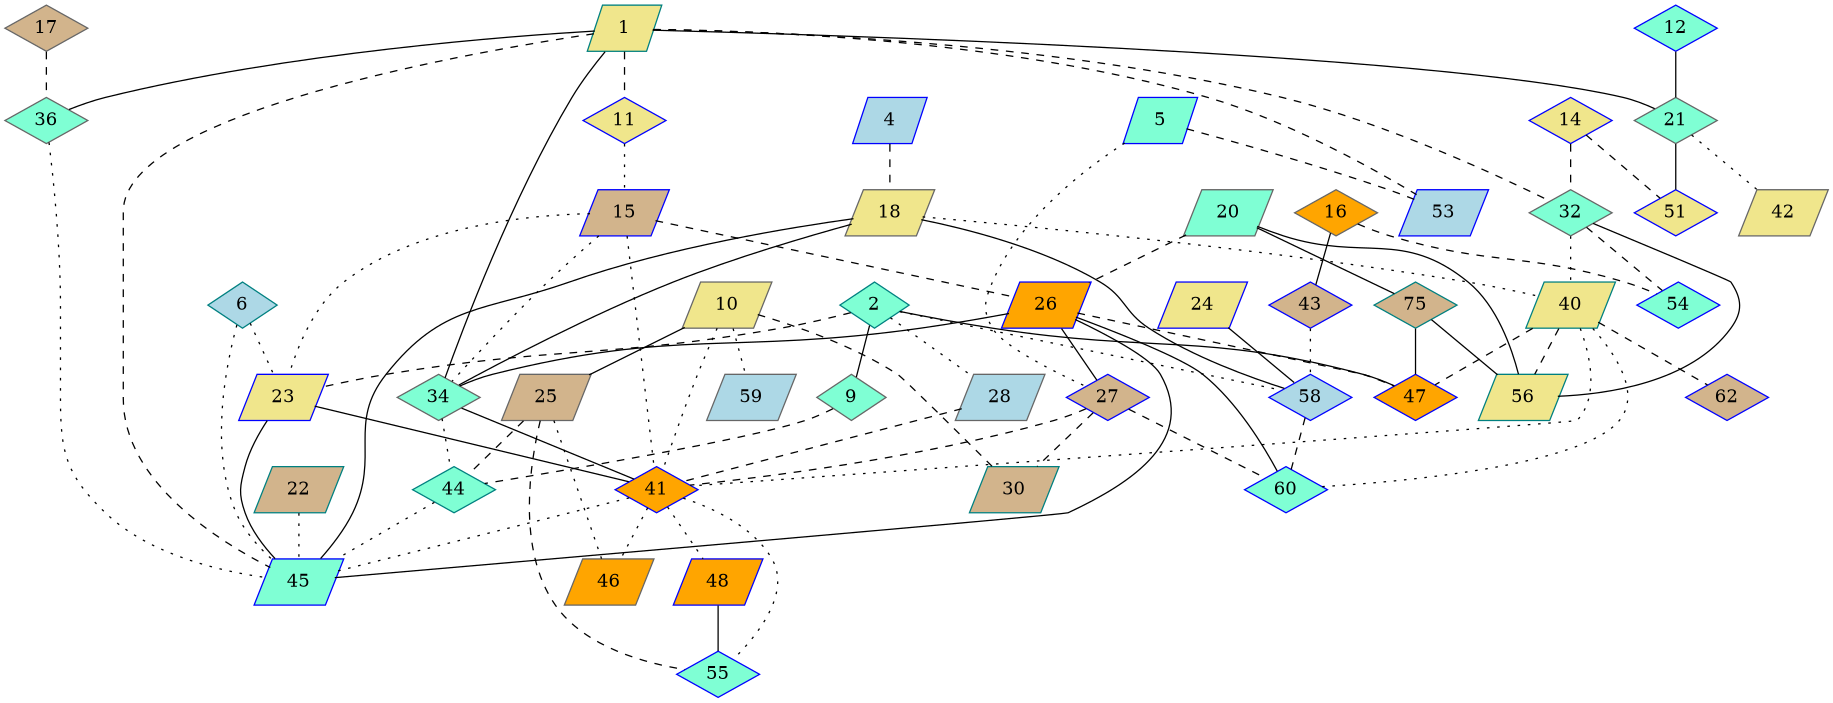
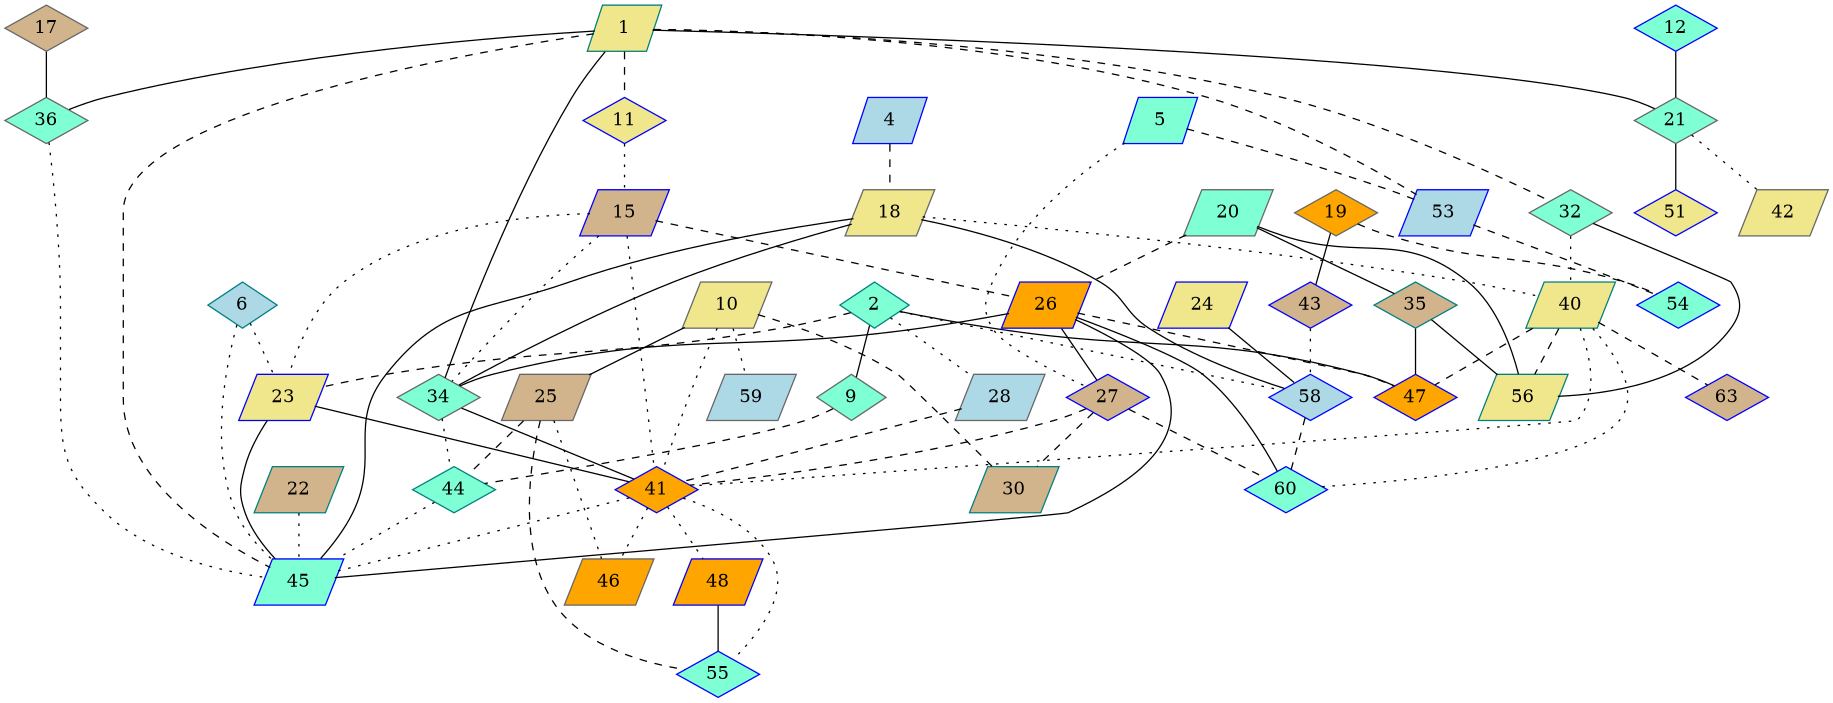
edge "17" -- "36": style dashed -> solid
node "14": removed
node "16": label "16" -> "19"
edge "32" -- "54": now "53" -- "54"
node "75": label "75" -> "35"
node "62": label "62" -> "63"
